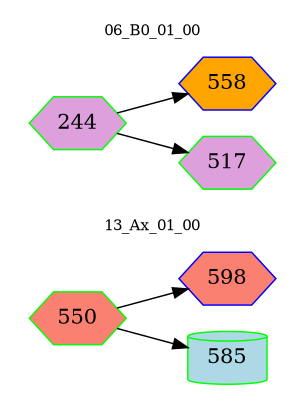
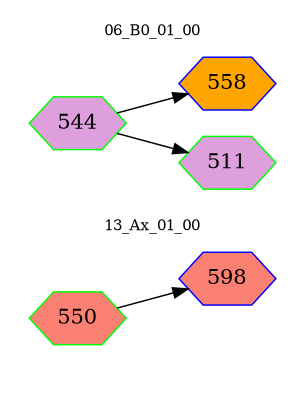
node "244": label "244" -> "544"
node "517": label "517" -> "511"
node "585": removed
